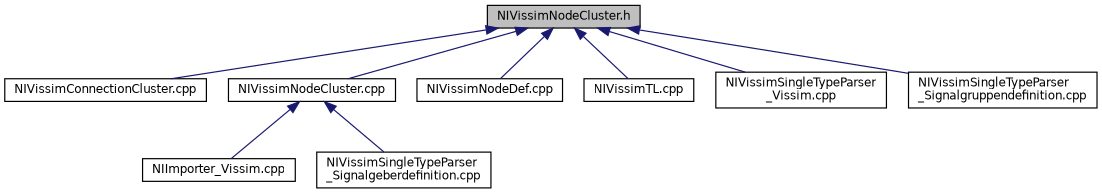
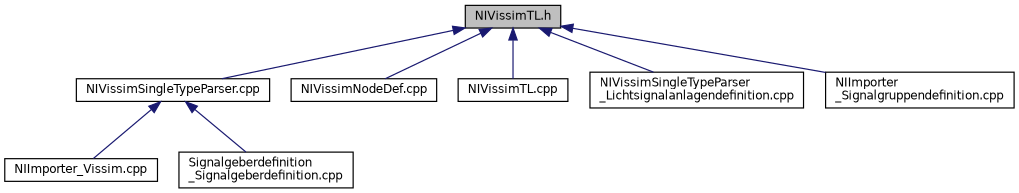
node "NIVissimNodeCluster.h": label "NIVissimNodeCluster.h" -> "NIVissimTL.h"
node "NIVissimConnectionCluster.cpp": removed
node "NIVissimNodeCluster.cpp": label "NIVissimNodeCluster.cpp" -> "NIVissimSingleTypeParser.cpp"
node "NIVissimSingleTypeParser _Vissim.cpp": label "NIVissimSingleTypeParser _Vissim.cpp" -> "NIVissimSingleTypeParser _Lichtsignalanlagendefinition.cpp"
node "NIVissimSingleTypeParser _Signalgruppendefinition.cpp": label "NIVissimSingleTypeParser _Signalgruppendefinition.cpp" -> "NIImporter _Signalgruppendefinition.cpp"
node "NIVissimSingleTypeParser _Signalgeberdefinition.cpp": label "NIVissimSingleTypeParser _Signalgeberdefinition.cpp" -> "Signalgeberdefinition _Signalgeberdefinition.cpp"
